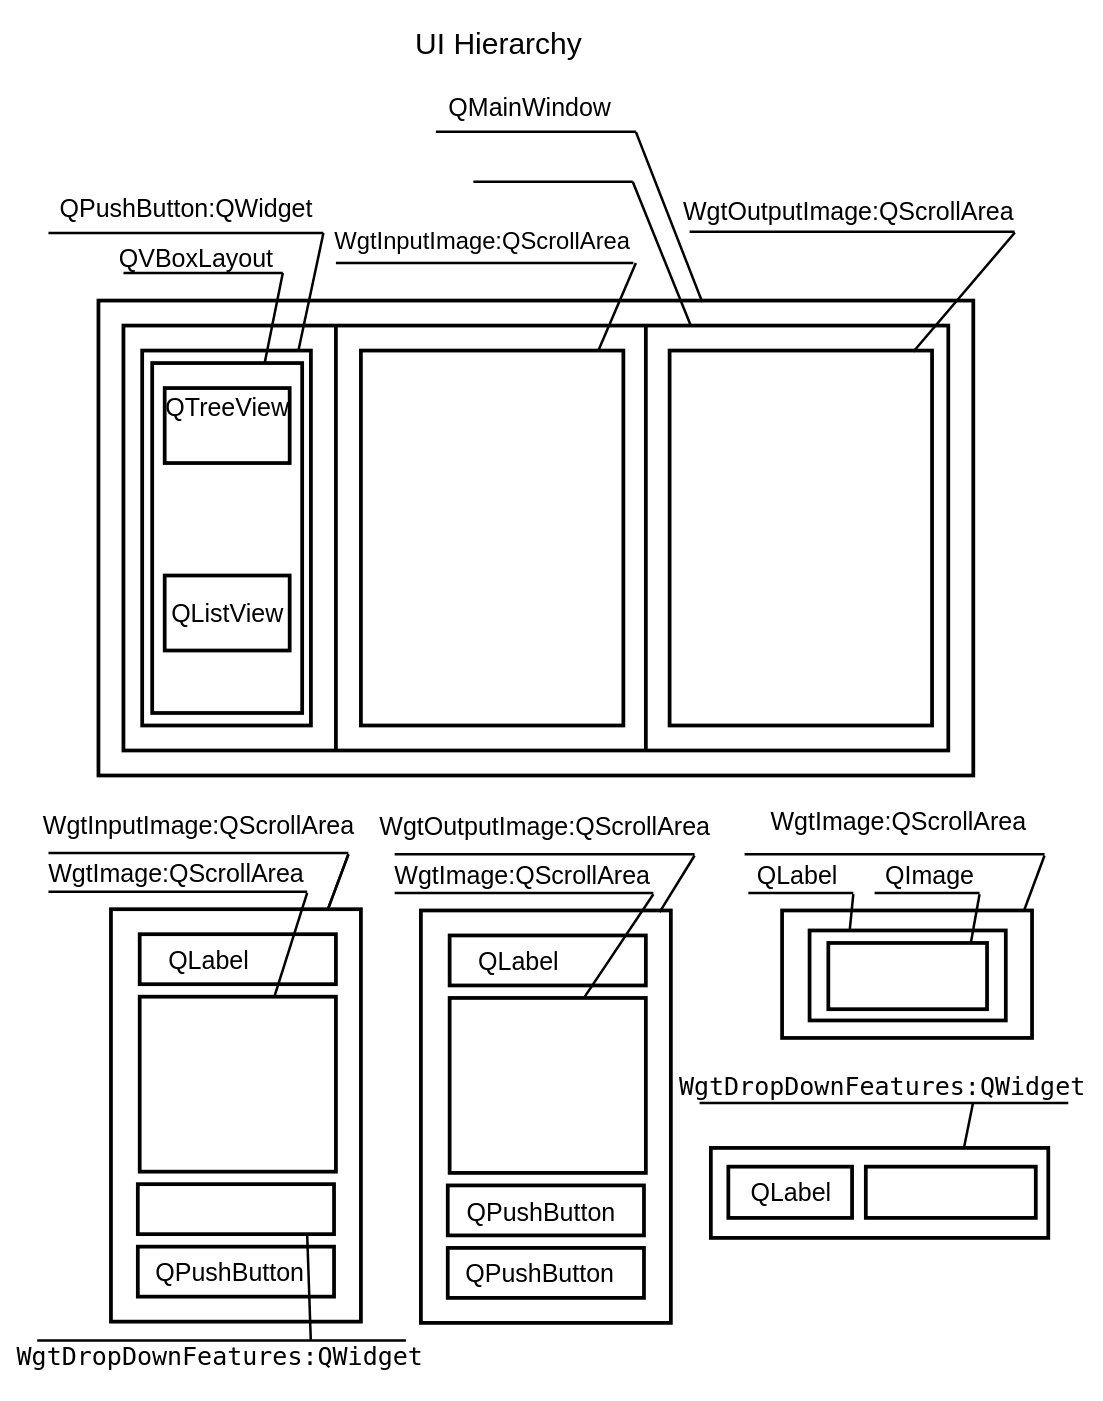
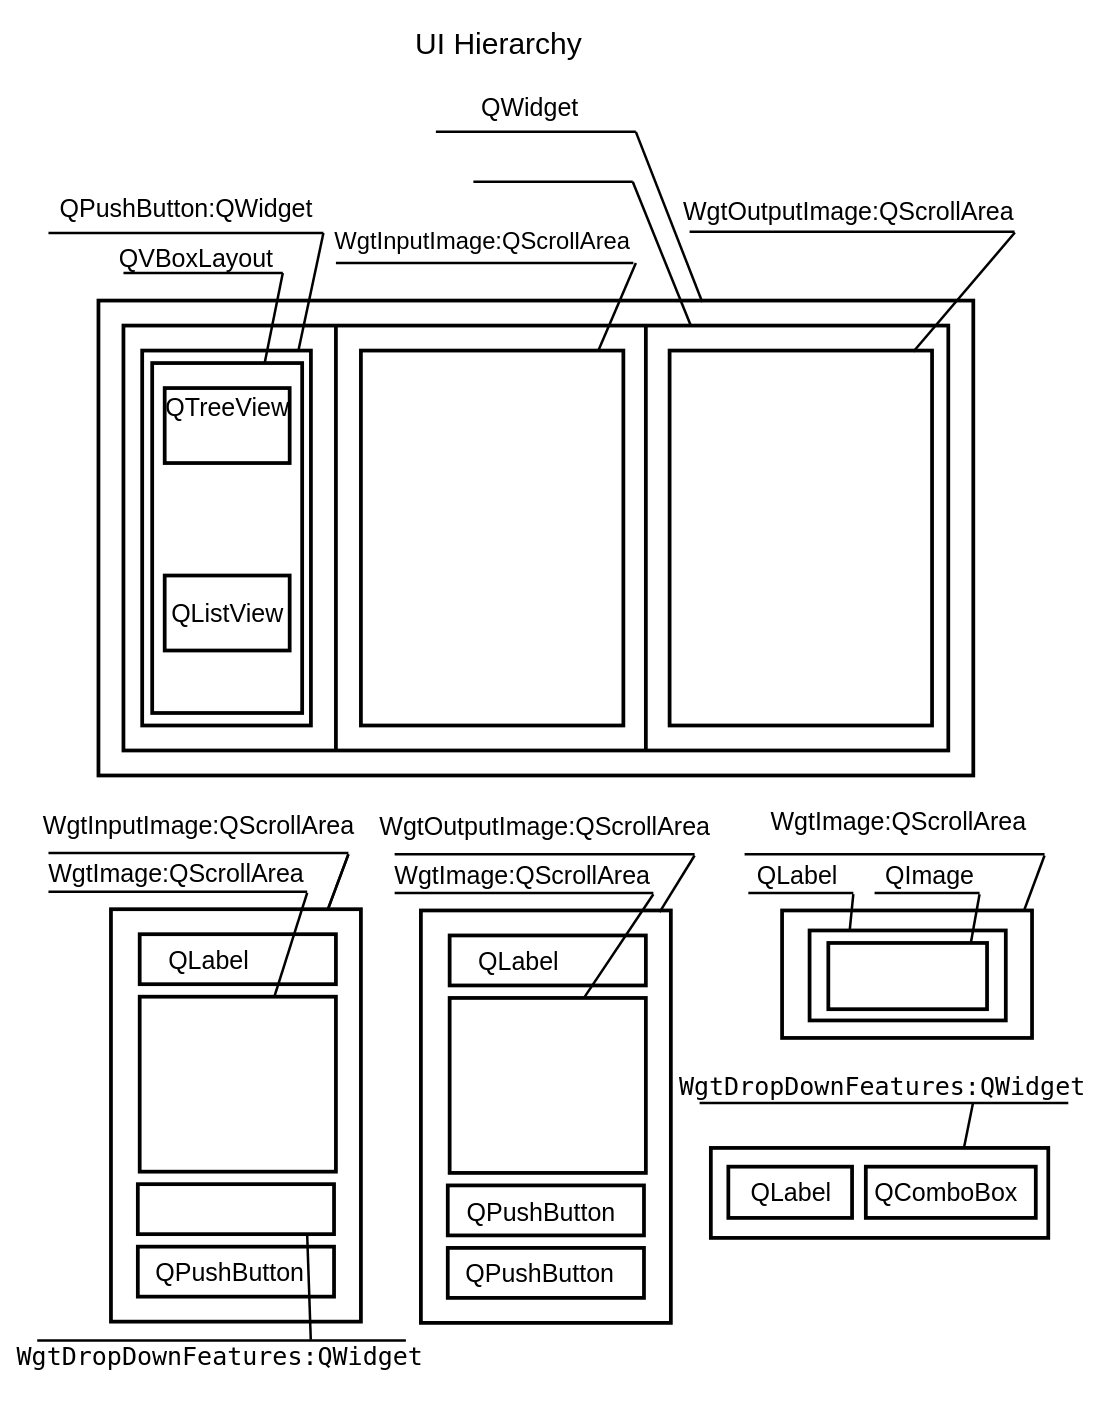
node "QMainWindow": label "QMainWindow" -> "QWidget"
node "QComboBox": added
